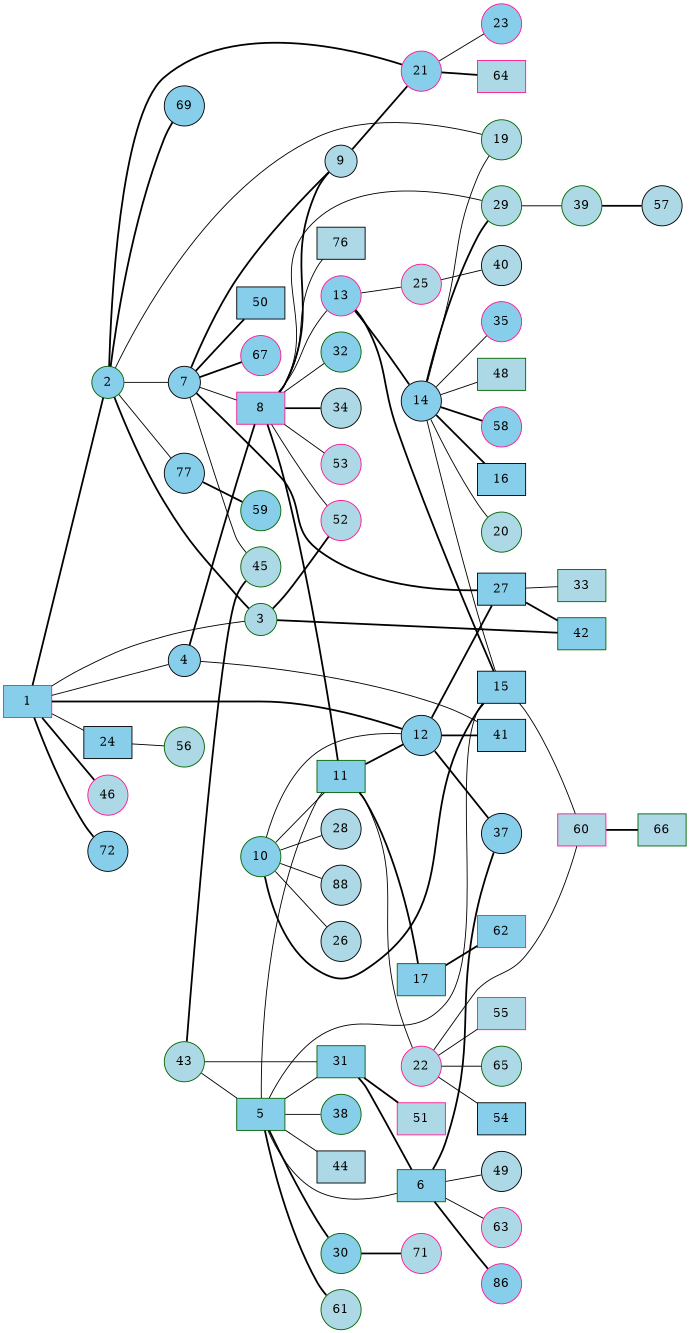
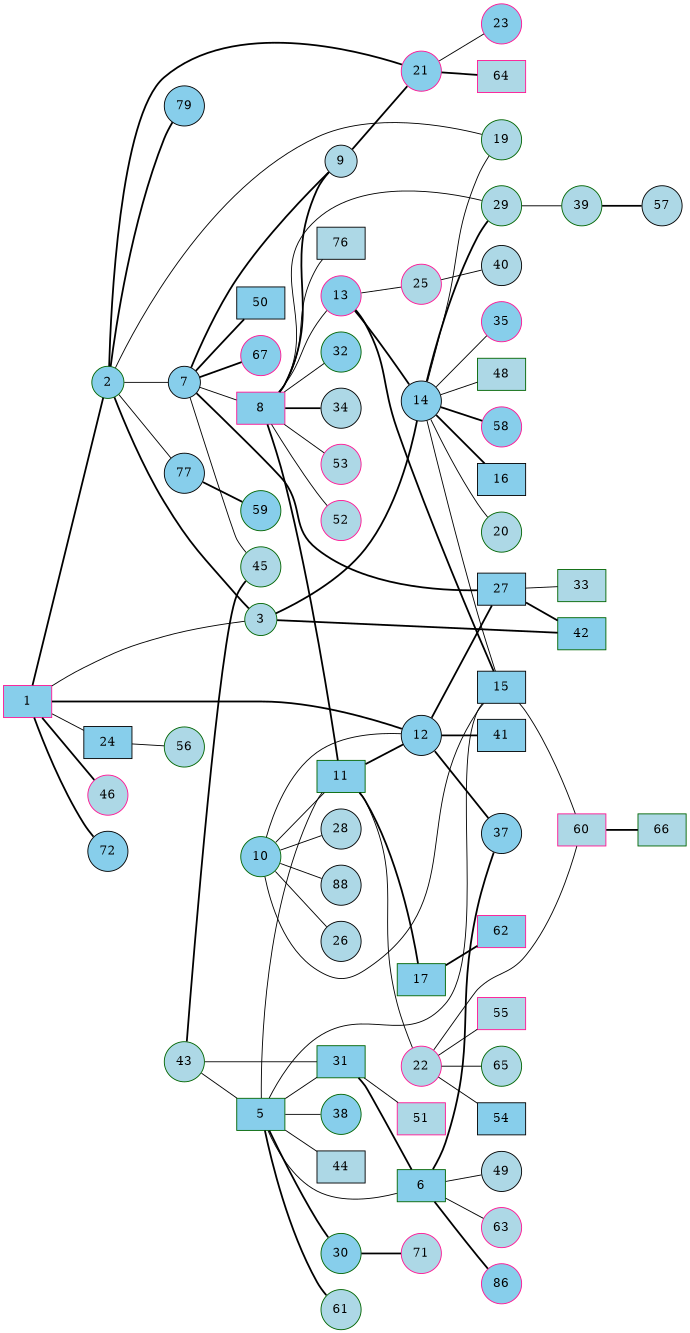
node "69": label "69" -> "79"
edge "52" -- "3": now "14" -- "3"
node "4": removed
edge "15" -- "10": style bold -> solid
edge "31" -- "51": style bold -> solid
